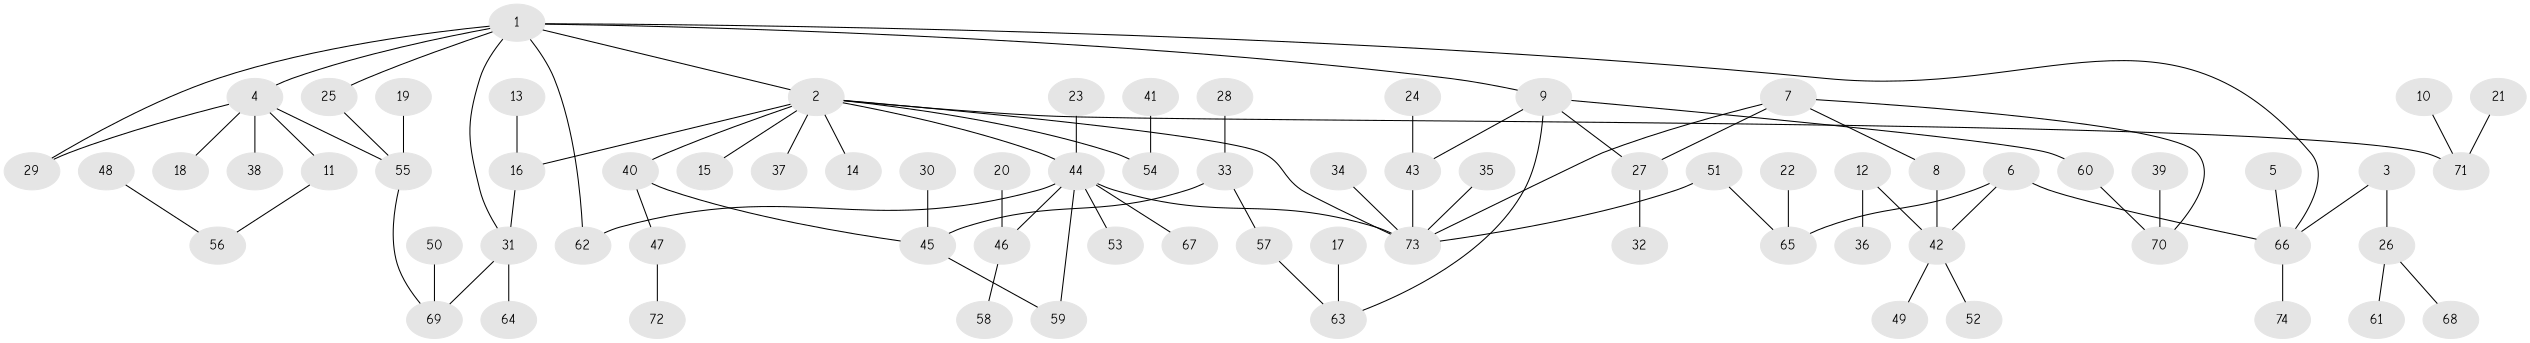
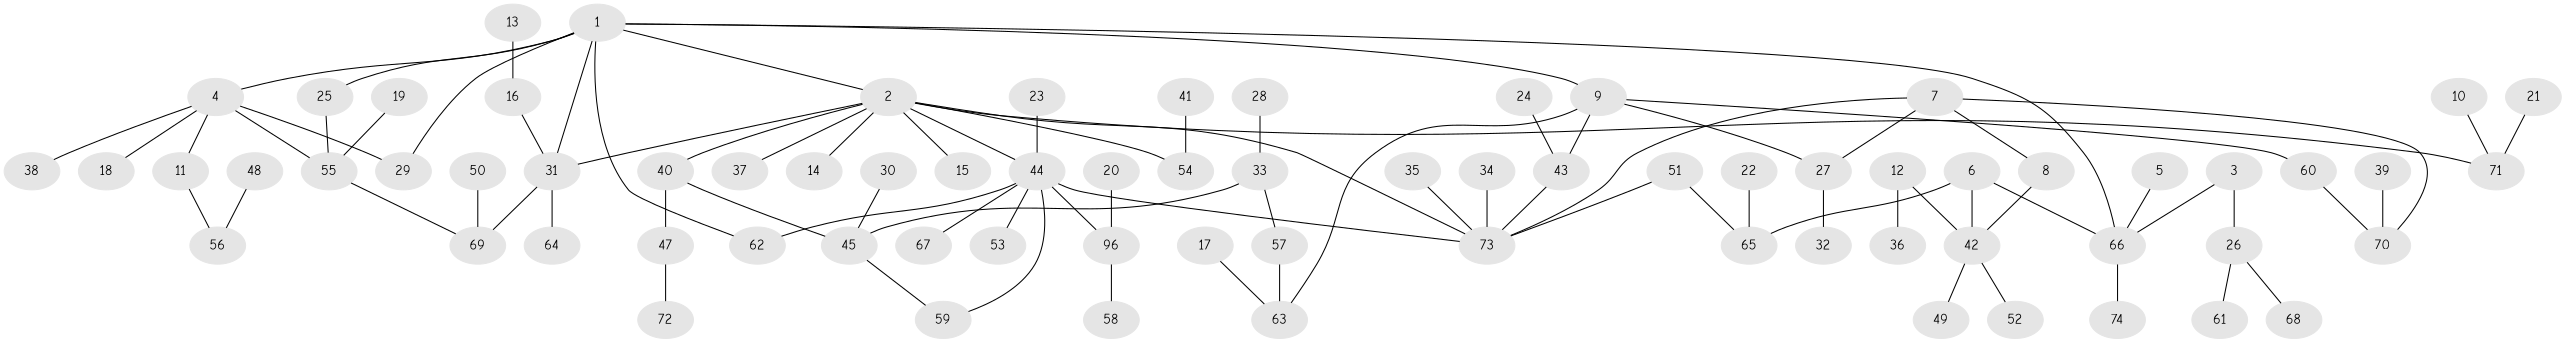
edge "2" -- "16": now "2" -- "31"
node "46": label "46" -> "96"
